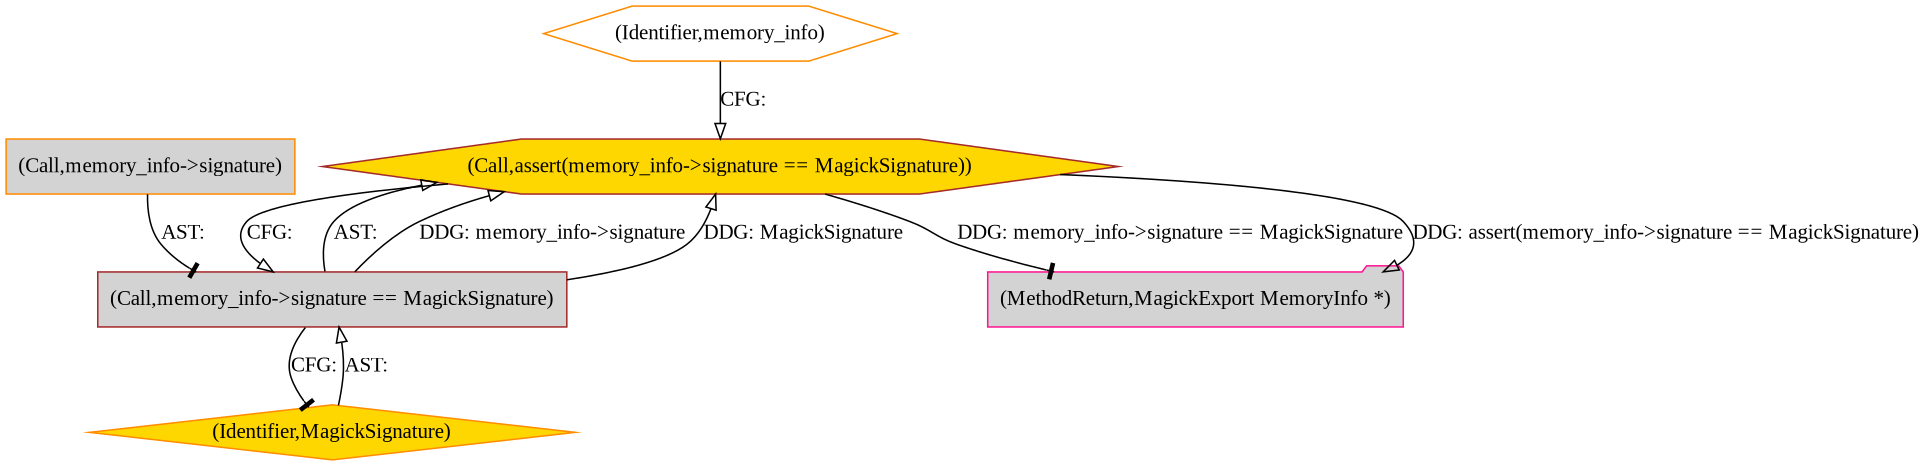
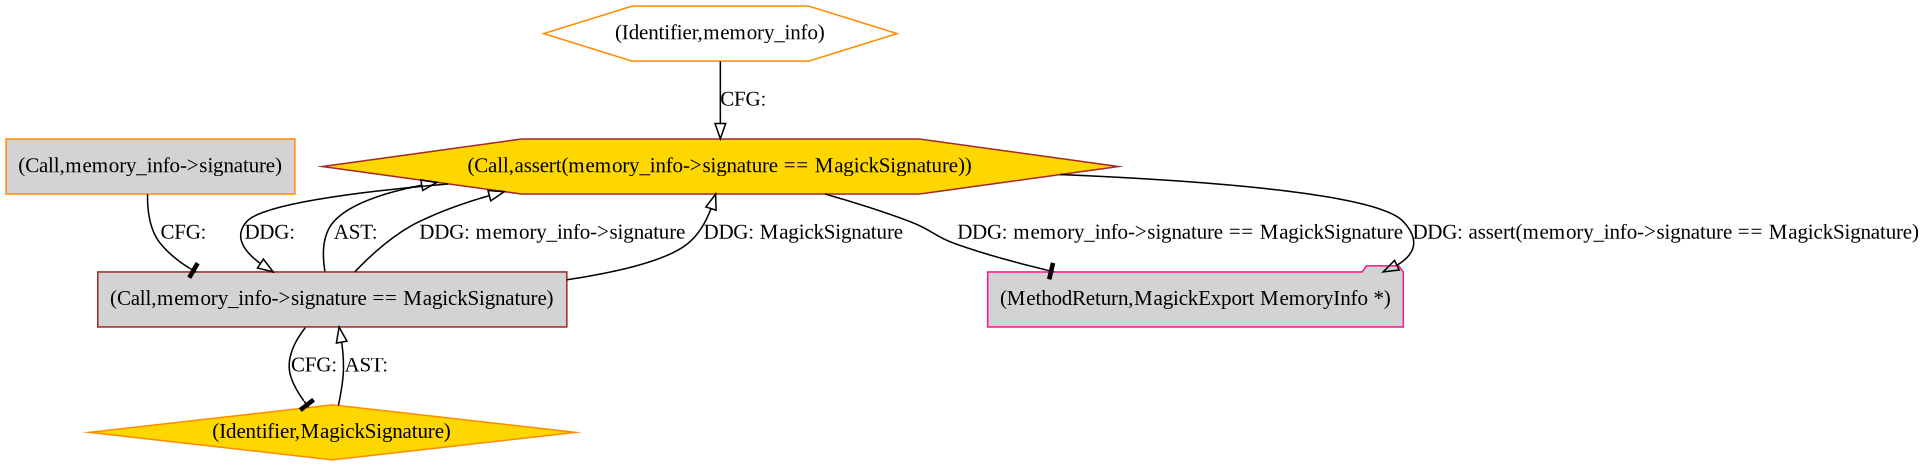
edge "(Call,memory_info->signature)" -> "(Call,memory_info->signature == MagickSignature)": label "AST: " -> "CFG: "
edge "(Call,assert(memory_info->signature == MagickSignature))" -> "(Call,memory_info->signature == MagickSignature)": label "CFG: " -> "DDG: "
